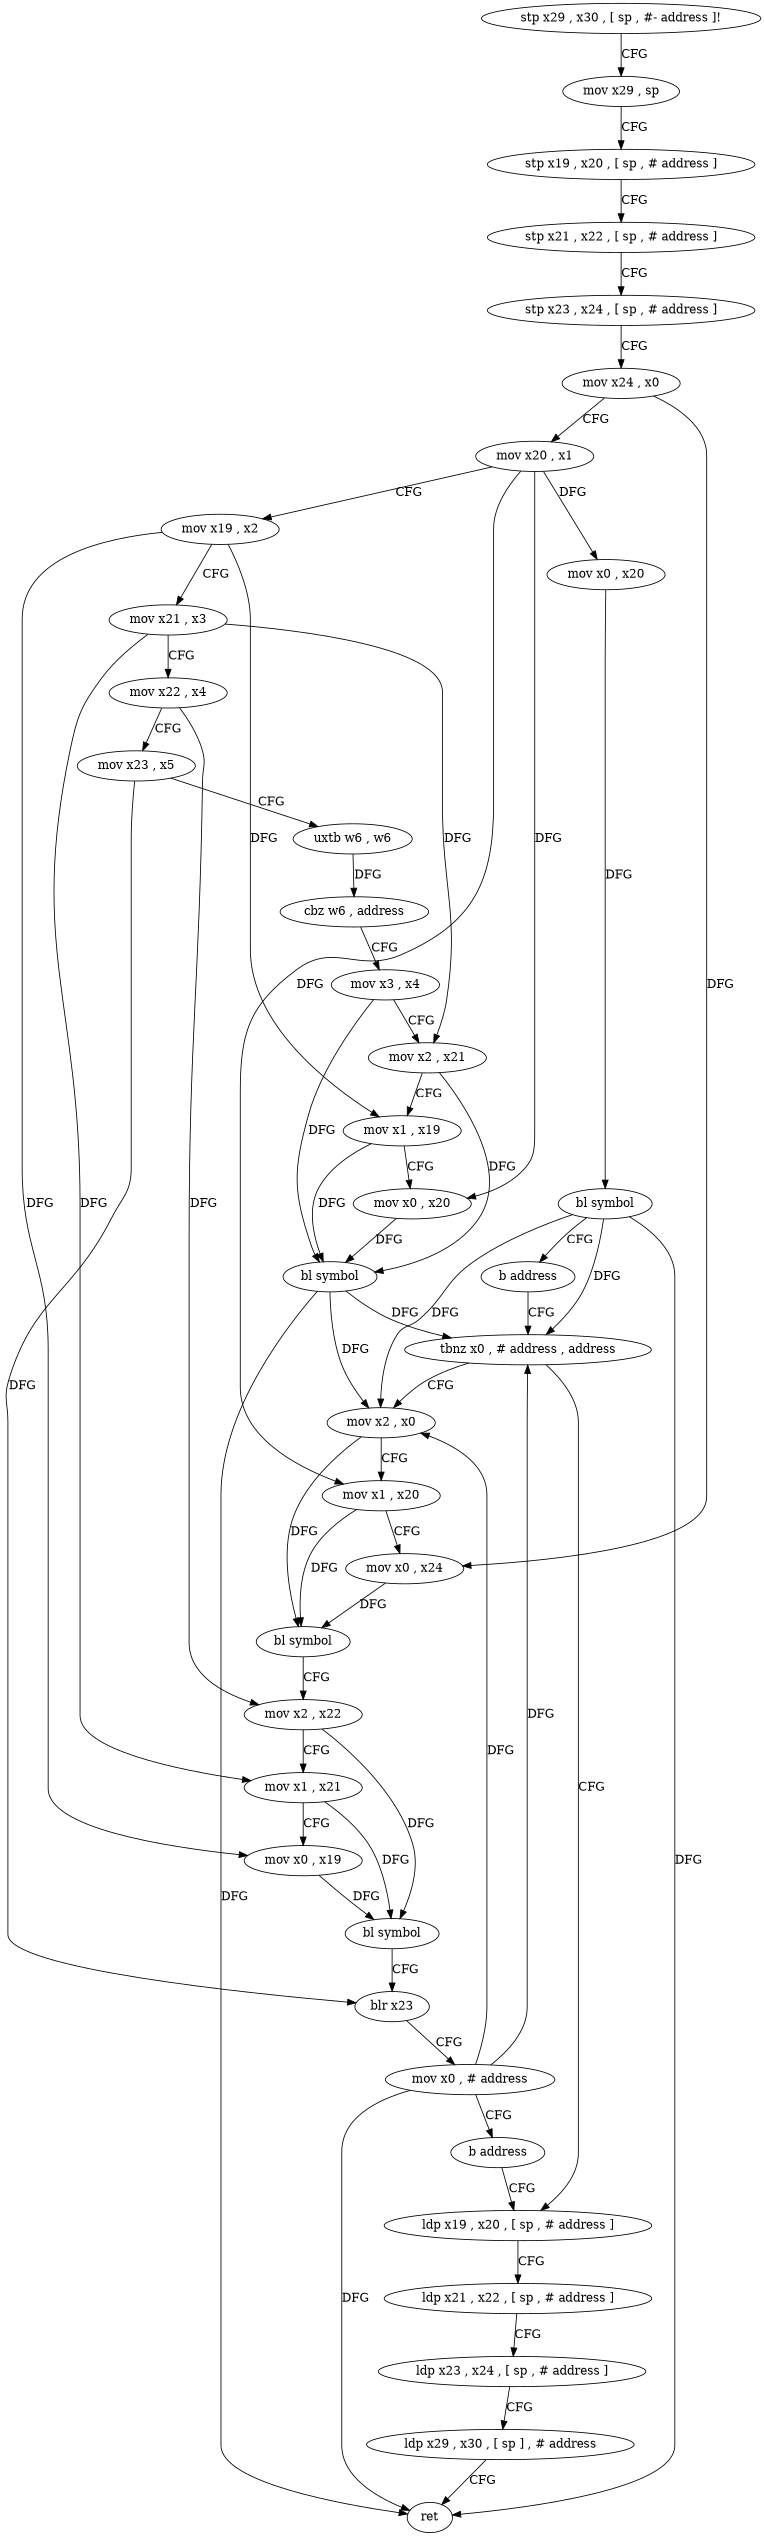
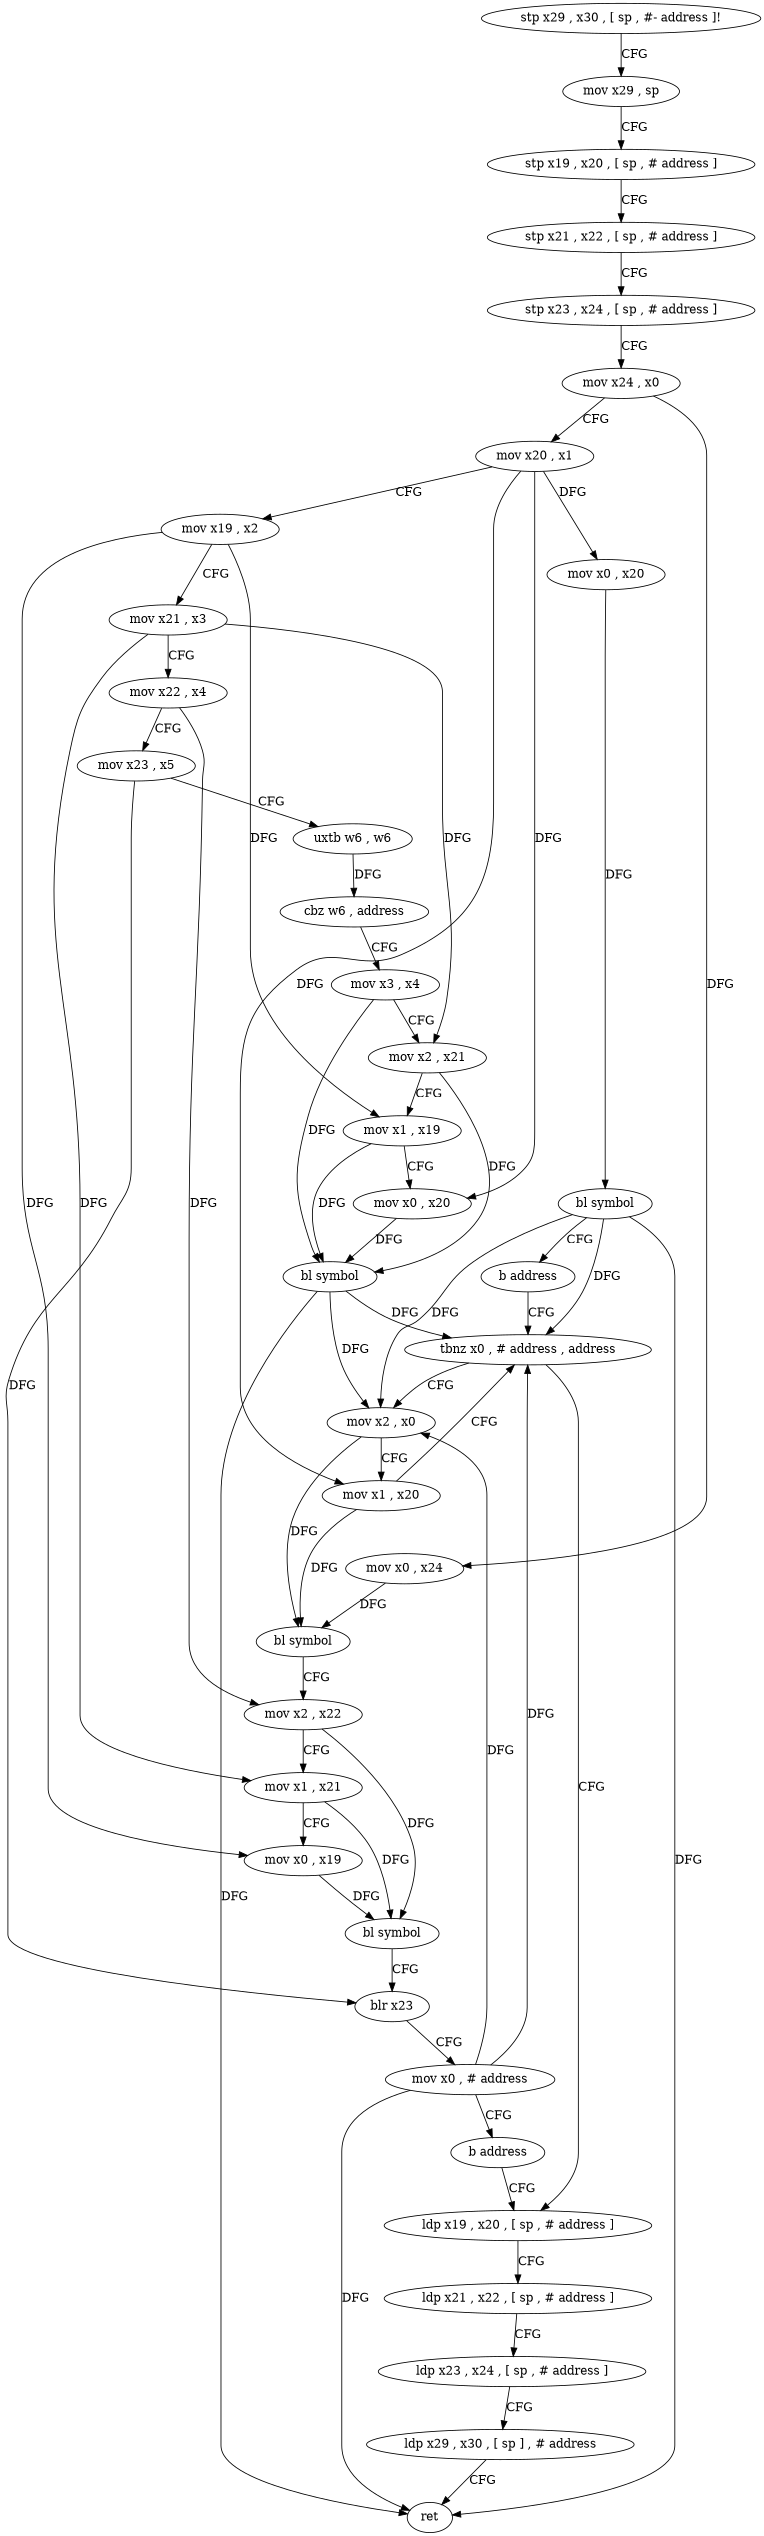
edge "mov x1 , x20" -> "mov x0 , x24": now "mov x1 , x20" -> "tbnz x0 , # address , address"
